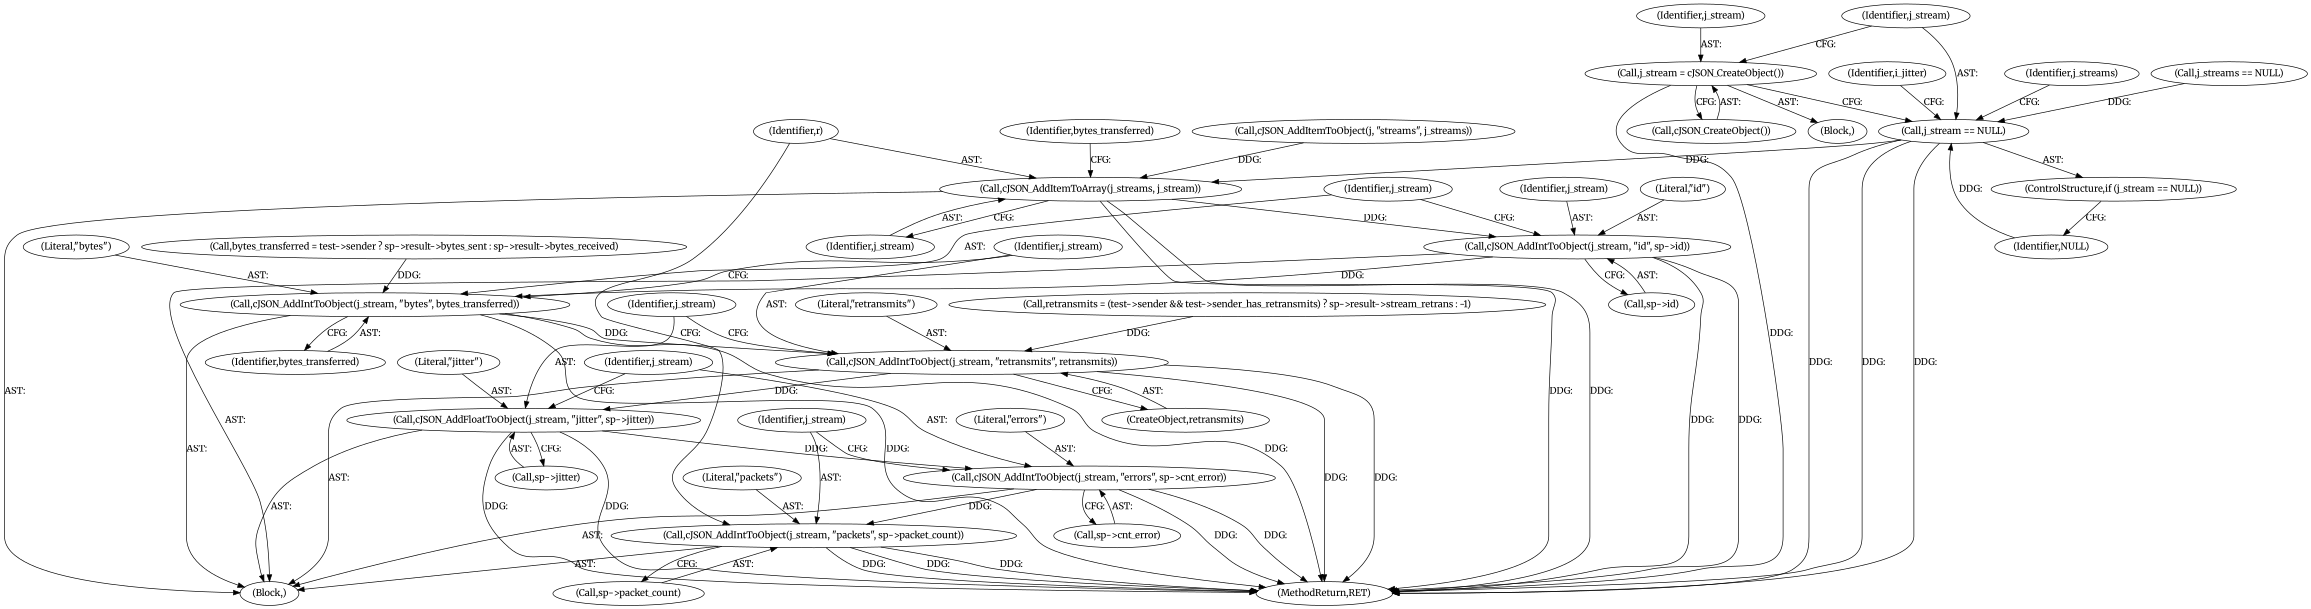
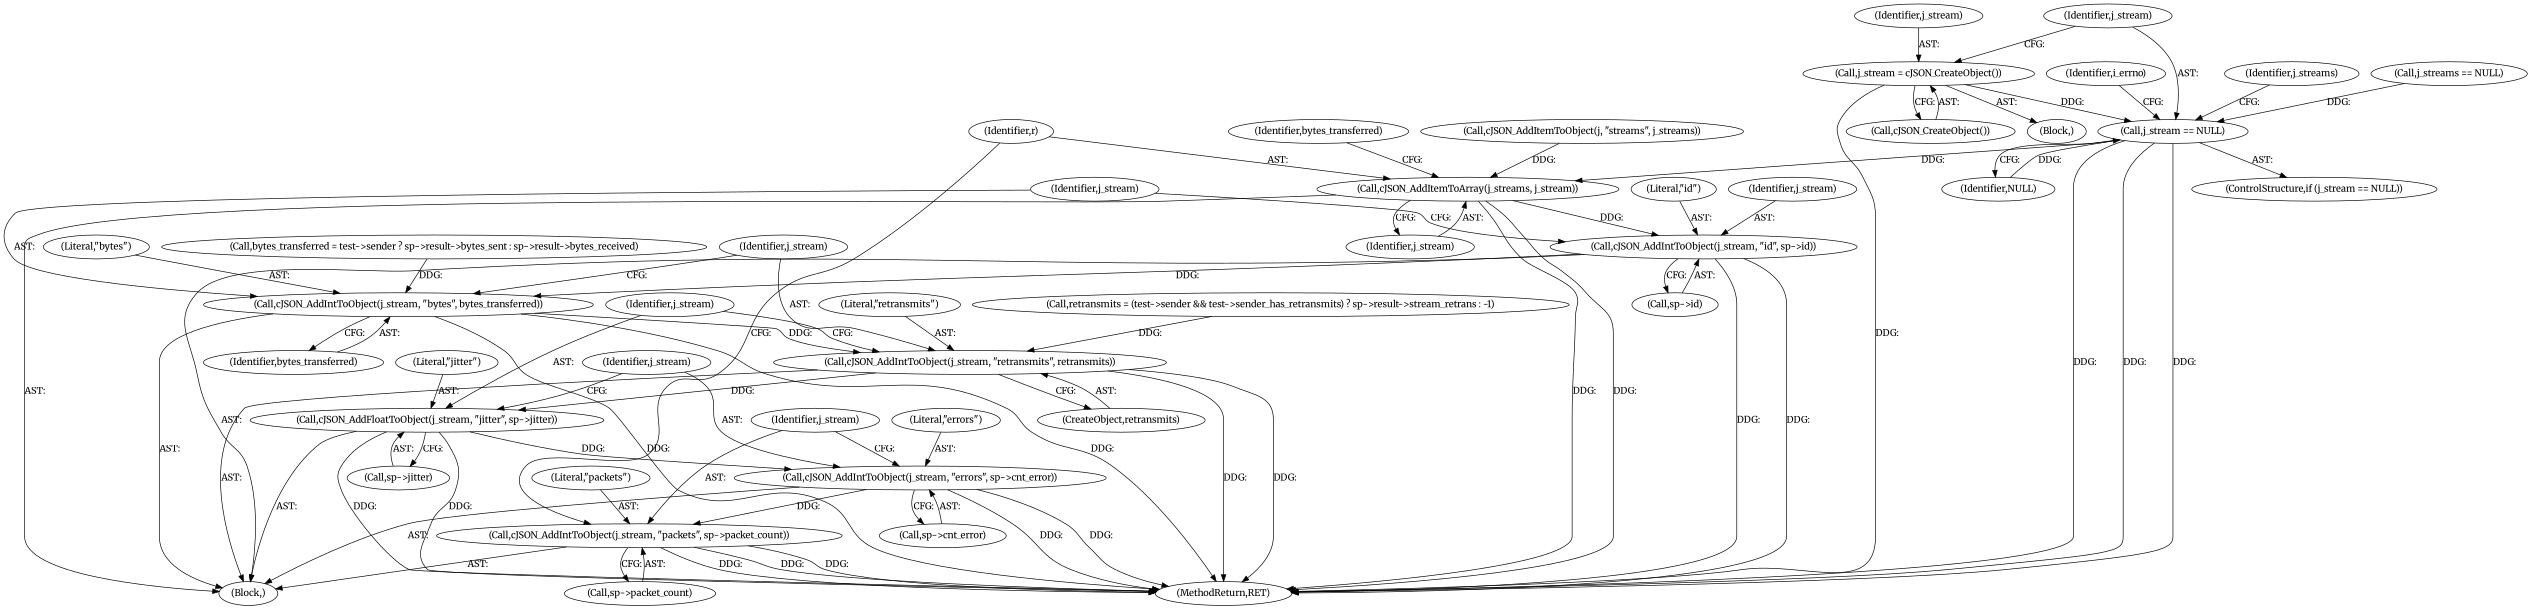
node "(Identifier,i_jitter)": label "(Identifier,i_jitter)" -> "(Identifier,i_errno)"
edge "(Call,j_stream = cJSON_CreateObject())" -> "(Call,j_stream == NULL)": label "CFG: " -> "DDG: "
edge "(ControlStructure,if (j_stream == NULL))" -> "(Identifier,NULL)": now "(Call,j_stream == NULL)" -> "(Identifier,NULL)"
